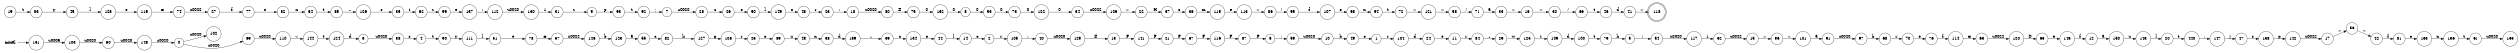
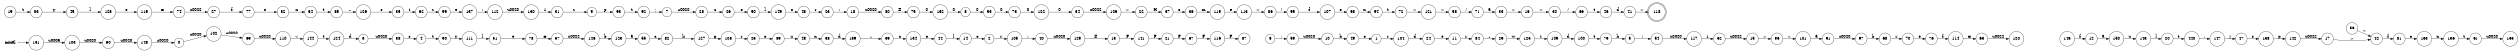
edge "17" -> "56": now "17" -> "42"
edge "87" -> "6": removed, label "F"
node "65": removed
edge "0" -> "69": now "102" -> "69"
